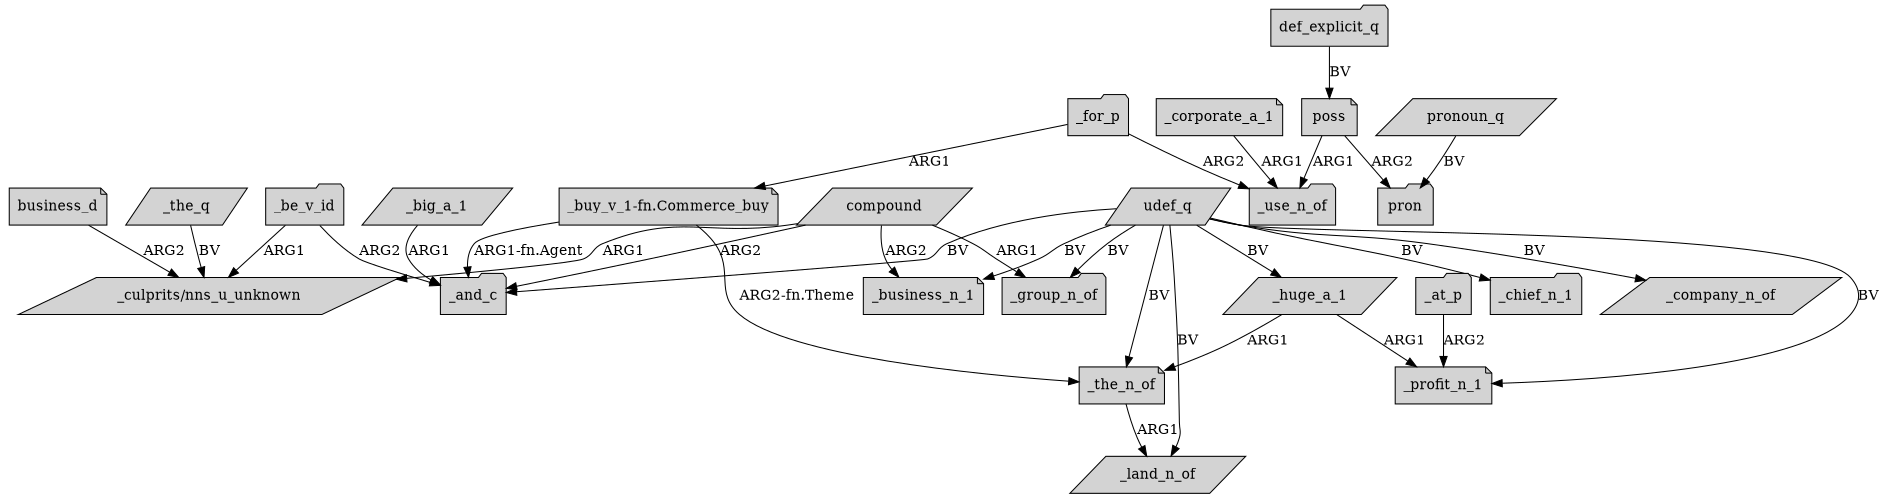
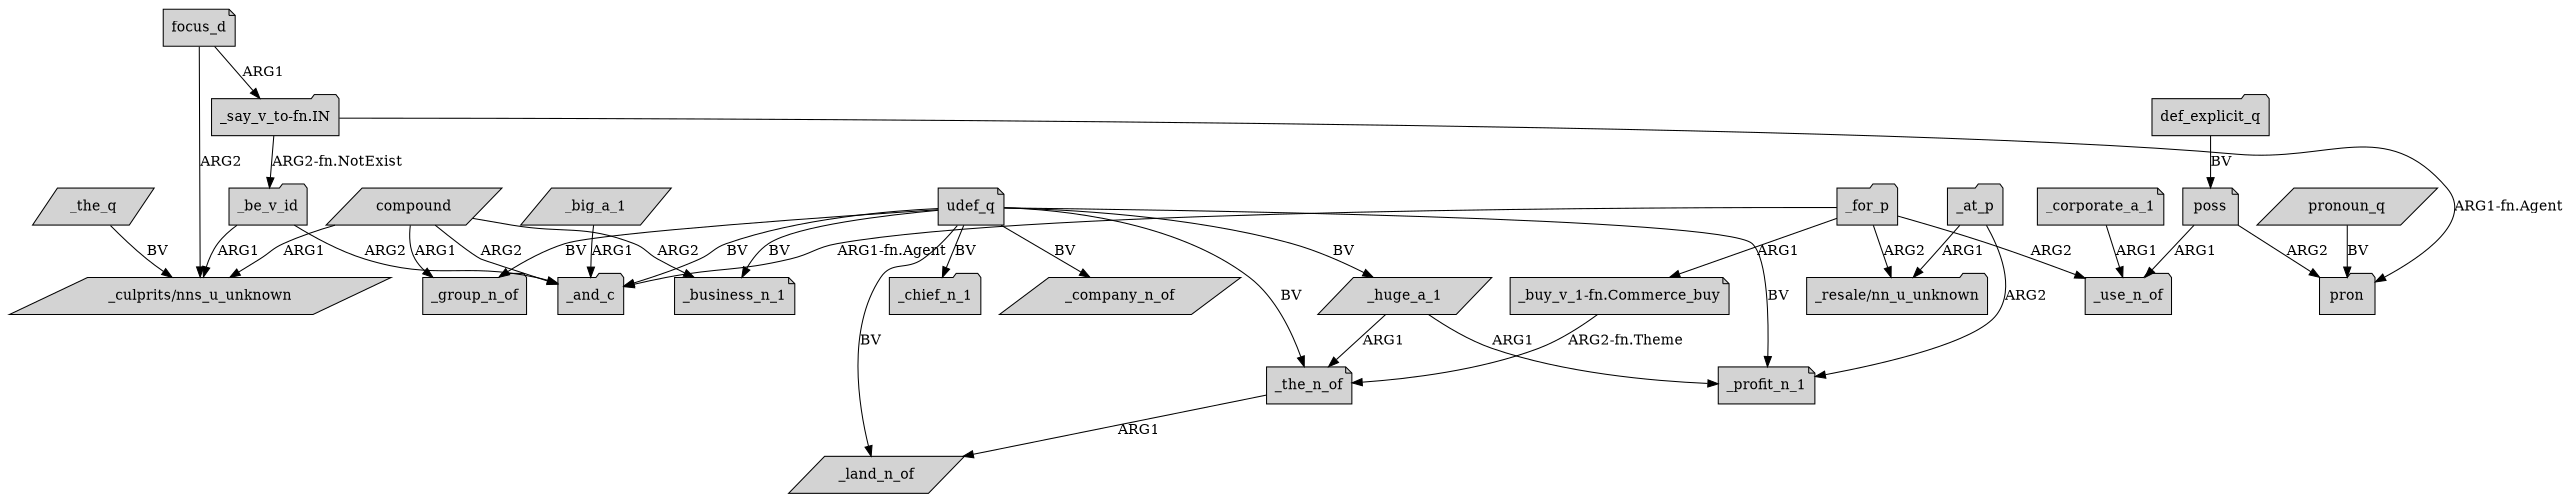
node "_say_v_to-fn.IN": added
node "business_d": label "business_d" -> "focus_d"
node "udef_q": shape parallelogram -> note
edge "_buy_v_1-fn.Commerce_buy" -> "_and_c": now "_for_p" -> "_and_c"
node "_resale/nn_u_unknown": added
